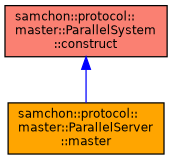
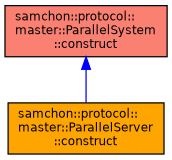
node "samchon::protocol:: master::ParallelServer ::master": label "samchon::protocol:: master::ParallelServer ::master" -> "samchon::protocol:: master::ParallelServer ::construct"
